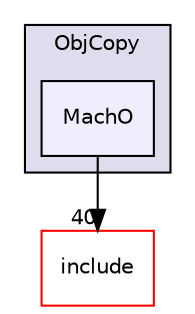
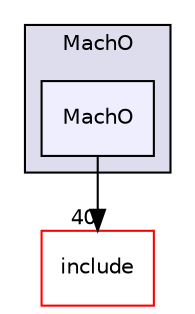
cluster "ObjCopy": label "ObjCopy" -> "MachO"
